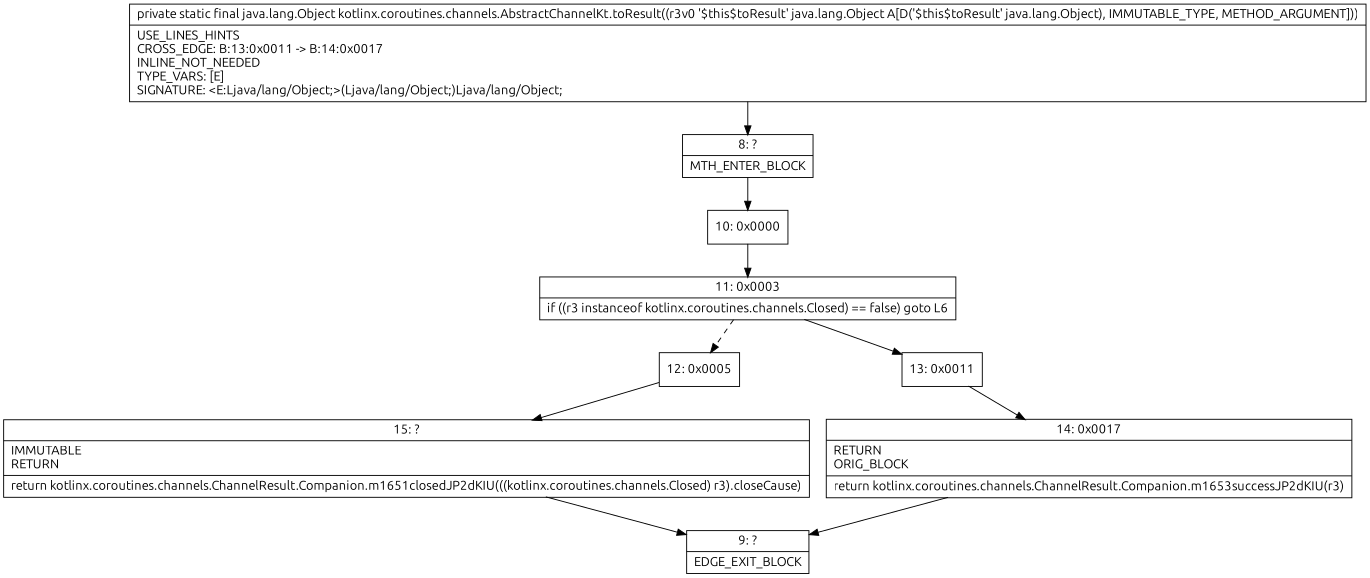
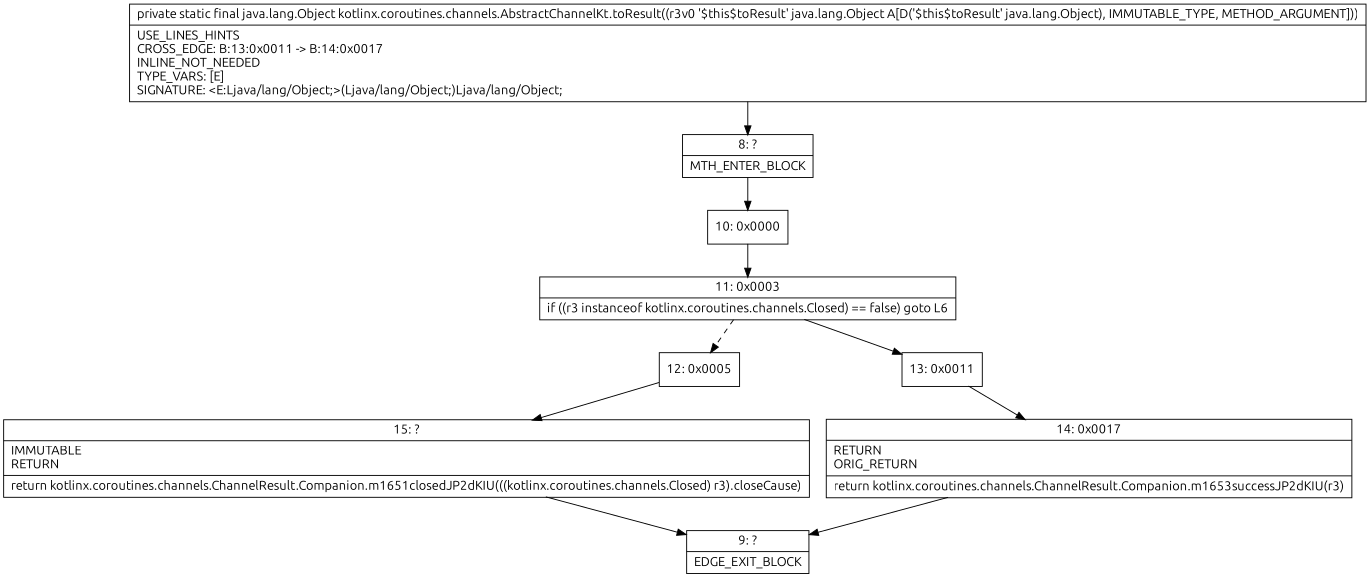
node "14: 0x0017": text "ORIG_BLOCK" -> "ORIG_RETURN"
